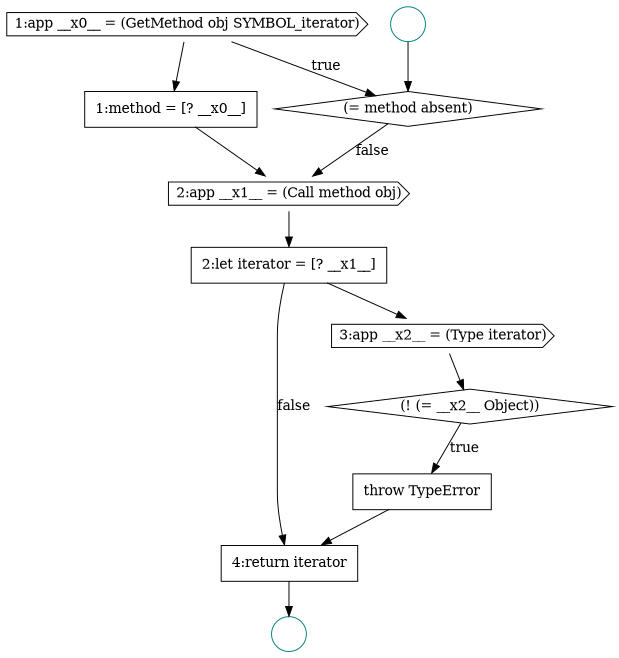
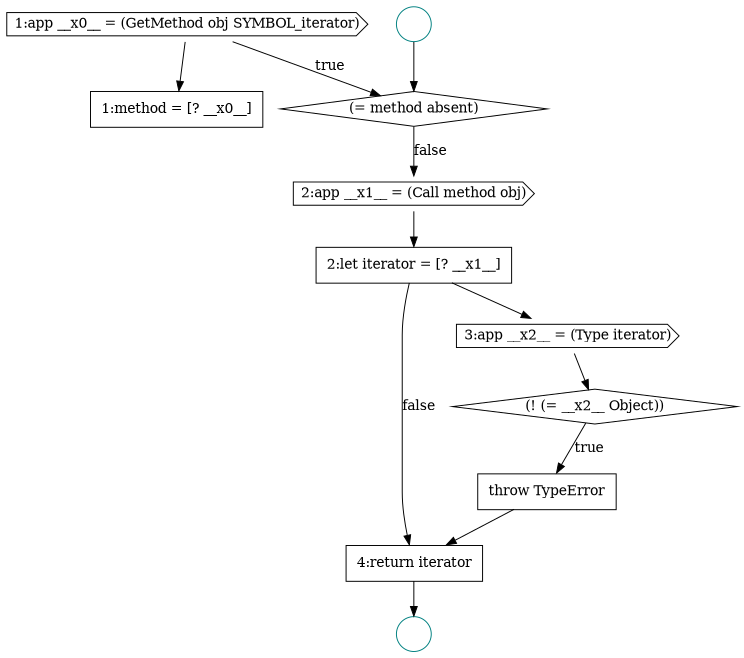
edge "1:method = [? __x0__]" -> "2:app __x1__ = (Call method obj)": removed
